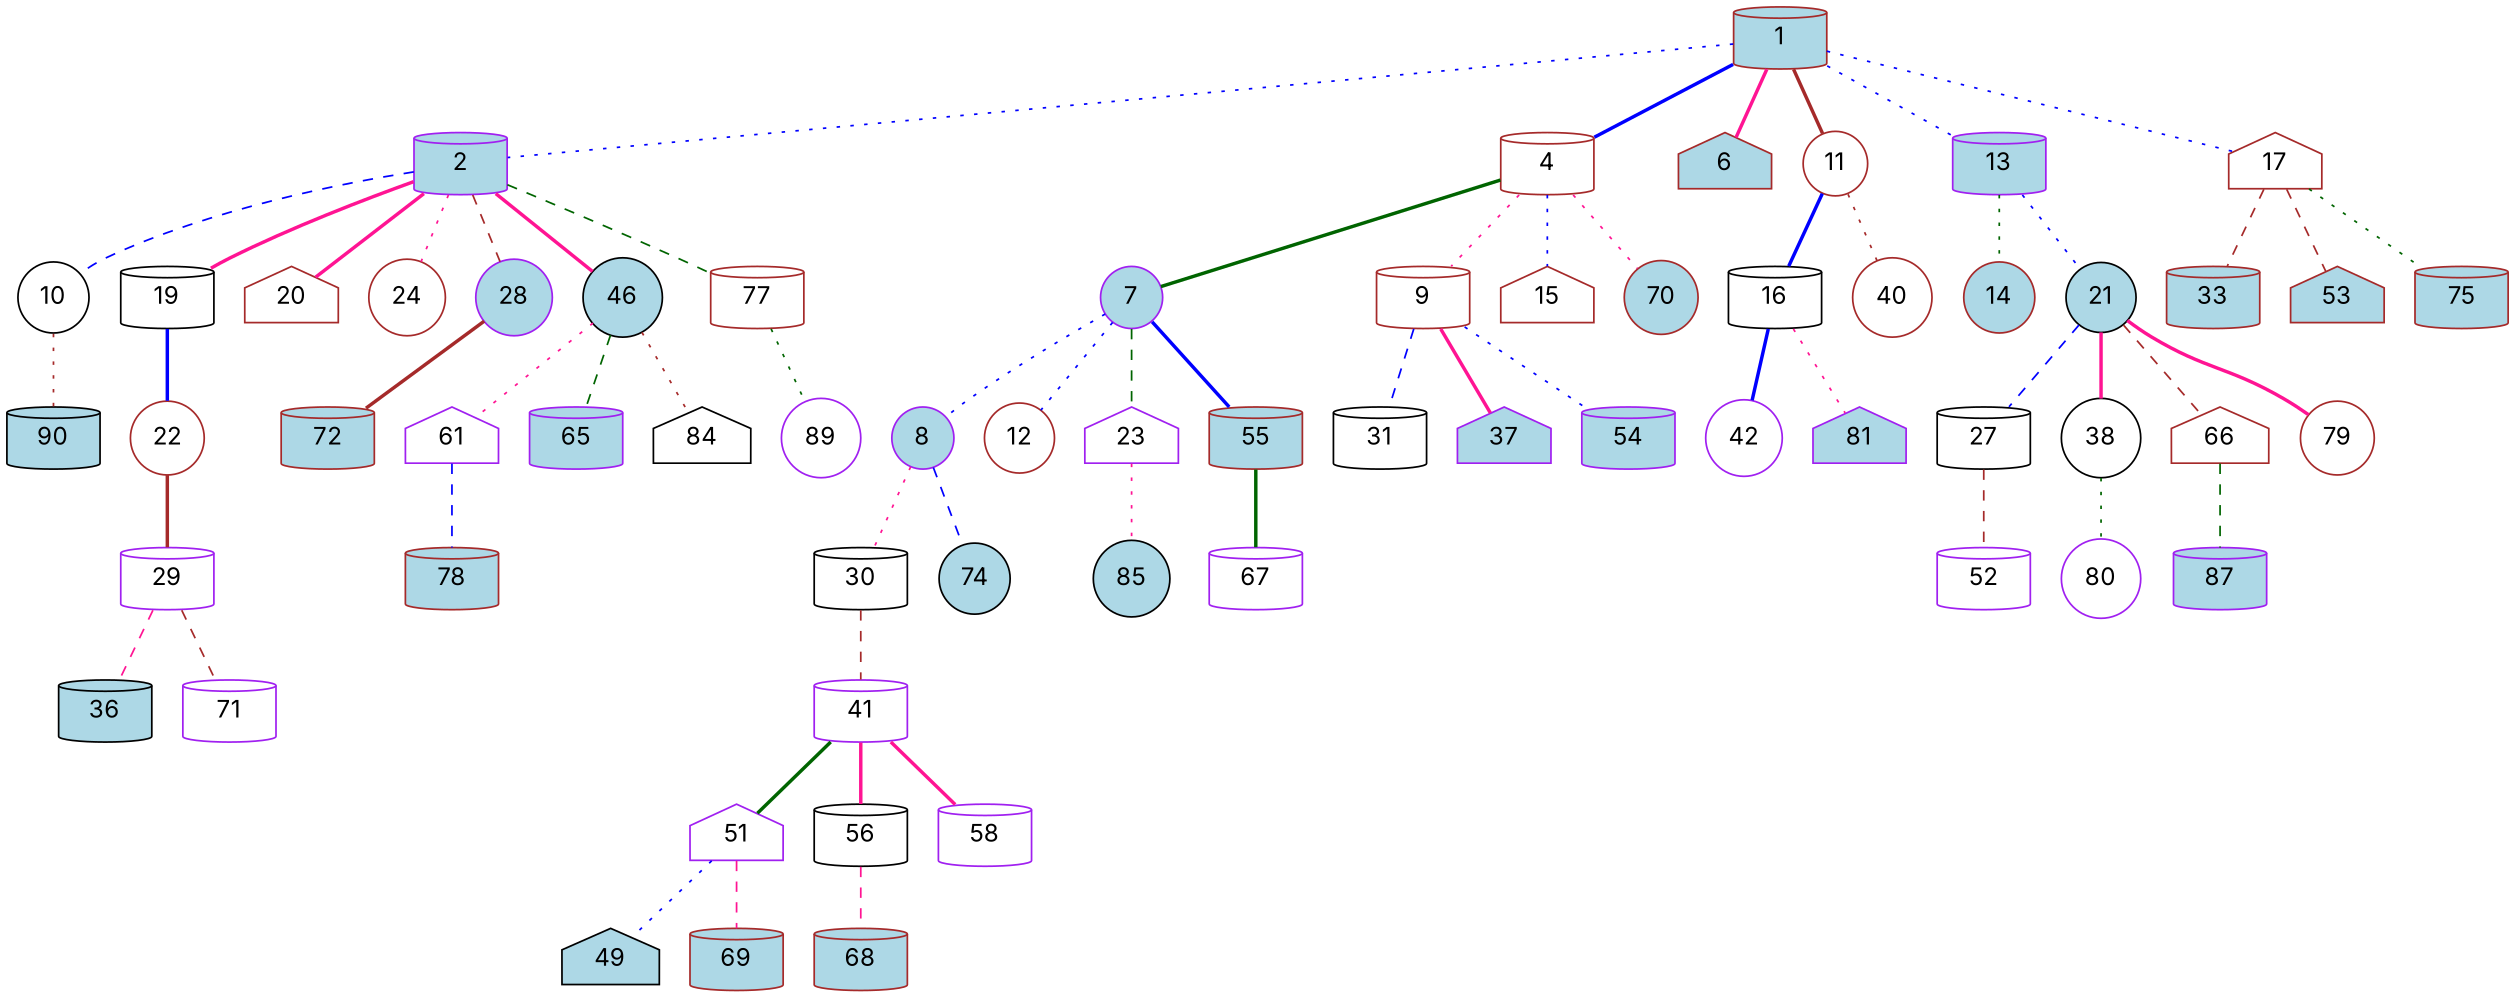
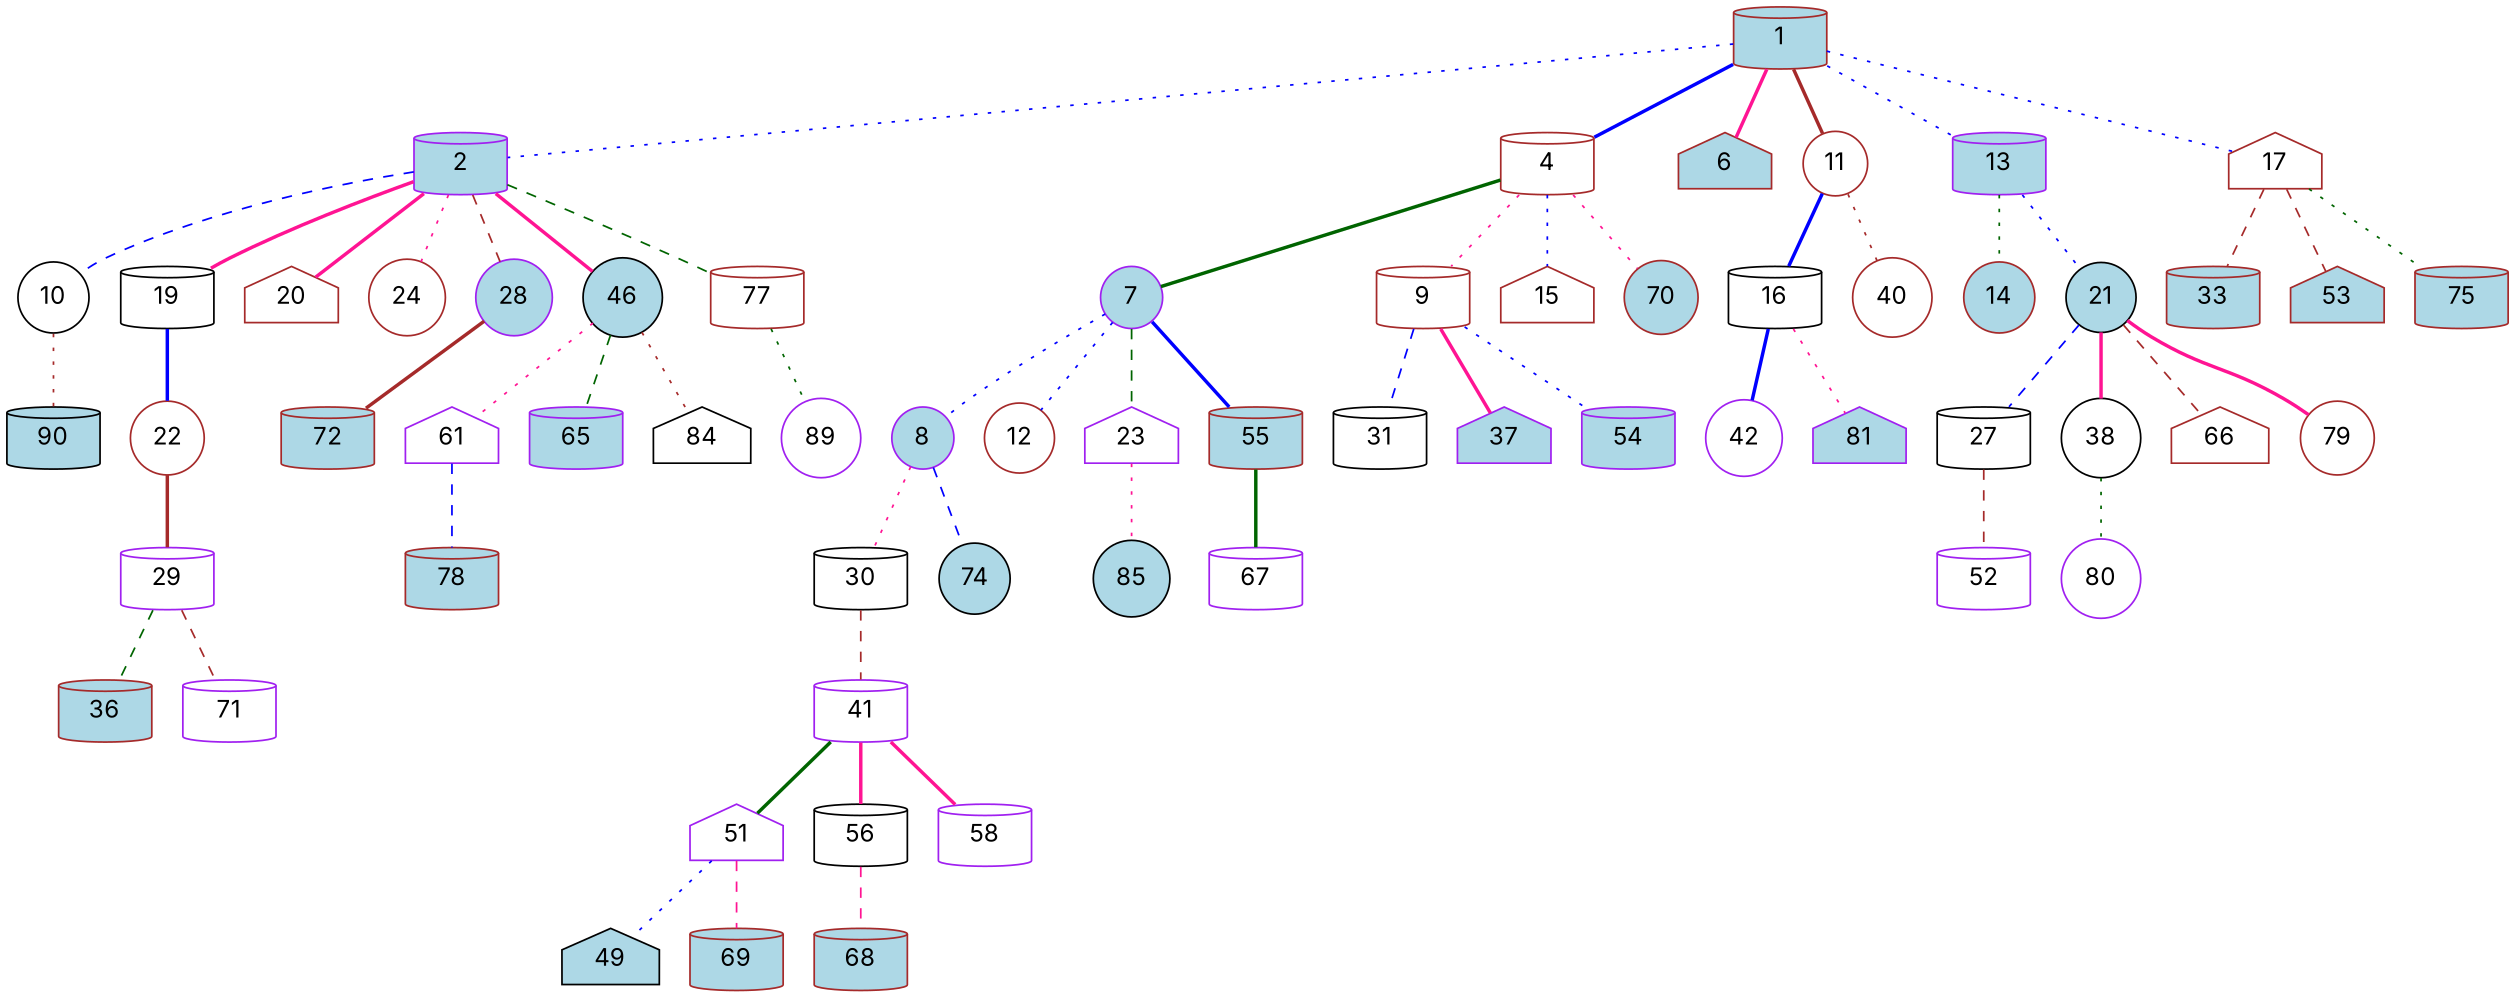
node "87": removed
edge "29" -- "36": color deeppink -> darkgreen
node "36": color black -> brown
